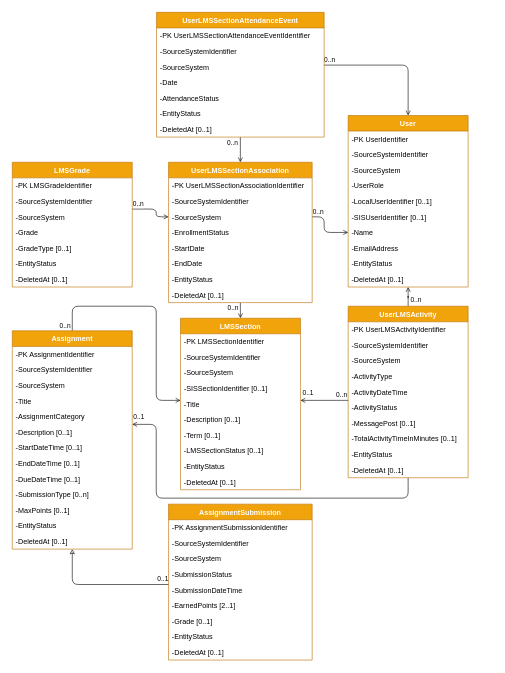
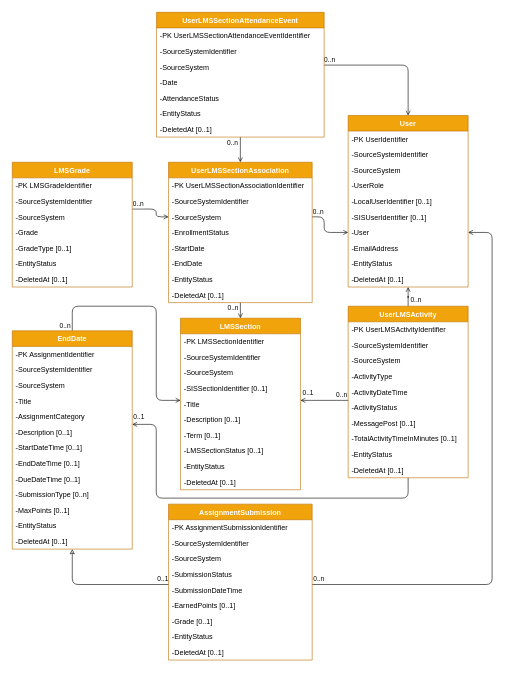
node "-Name": label "-Name" -> "-User"
node "Assignment": label "Assignment" -> "EndDate"
edge "AssignmentSubmission" -> "User": added, label "0..n"
node "-EarnedPoints [2..1]": label "-EarnedPoints [2..1]" -> "-EarnedPoints [0..1]"
